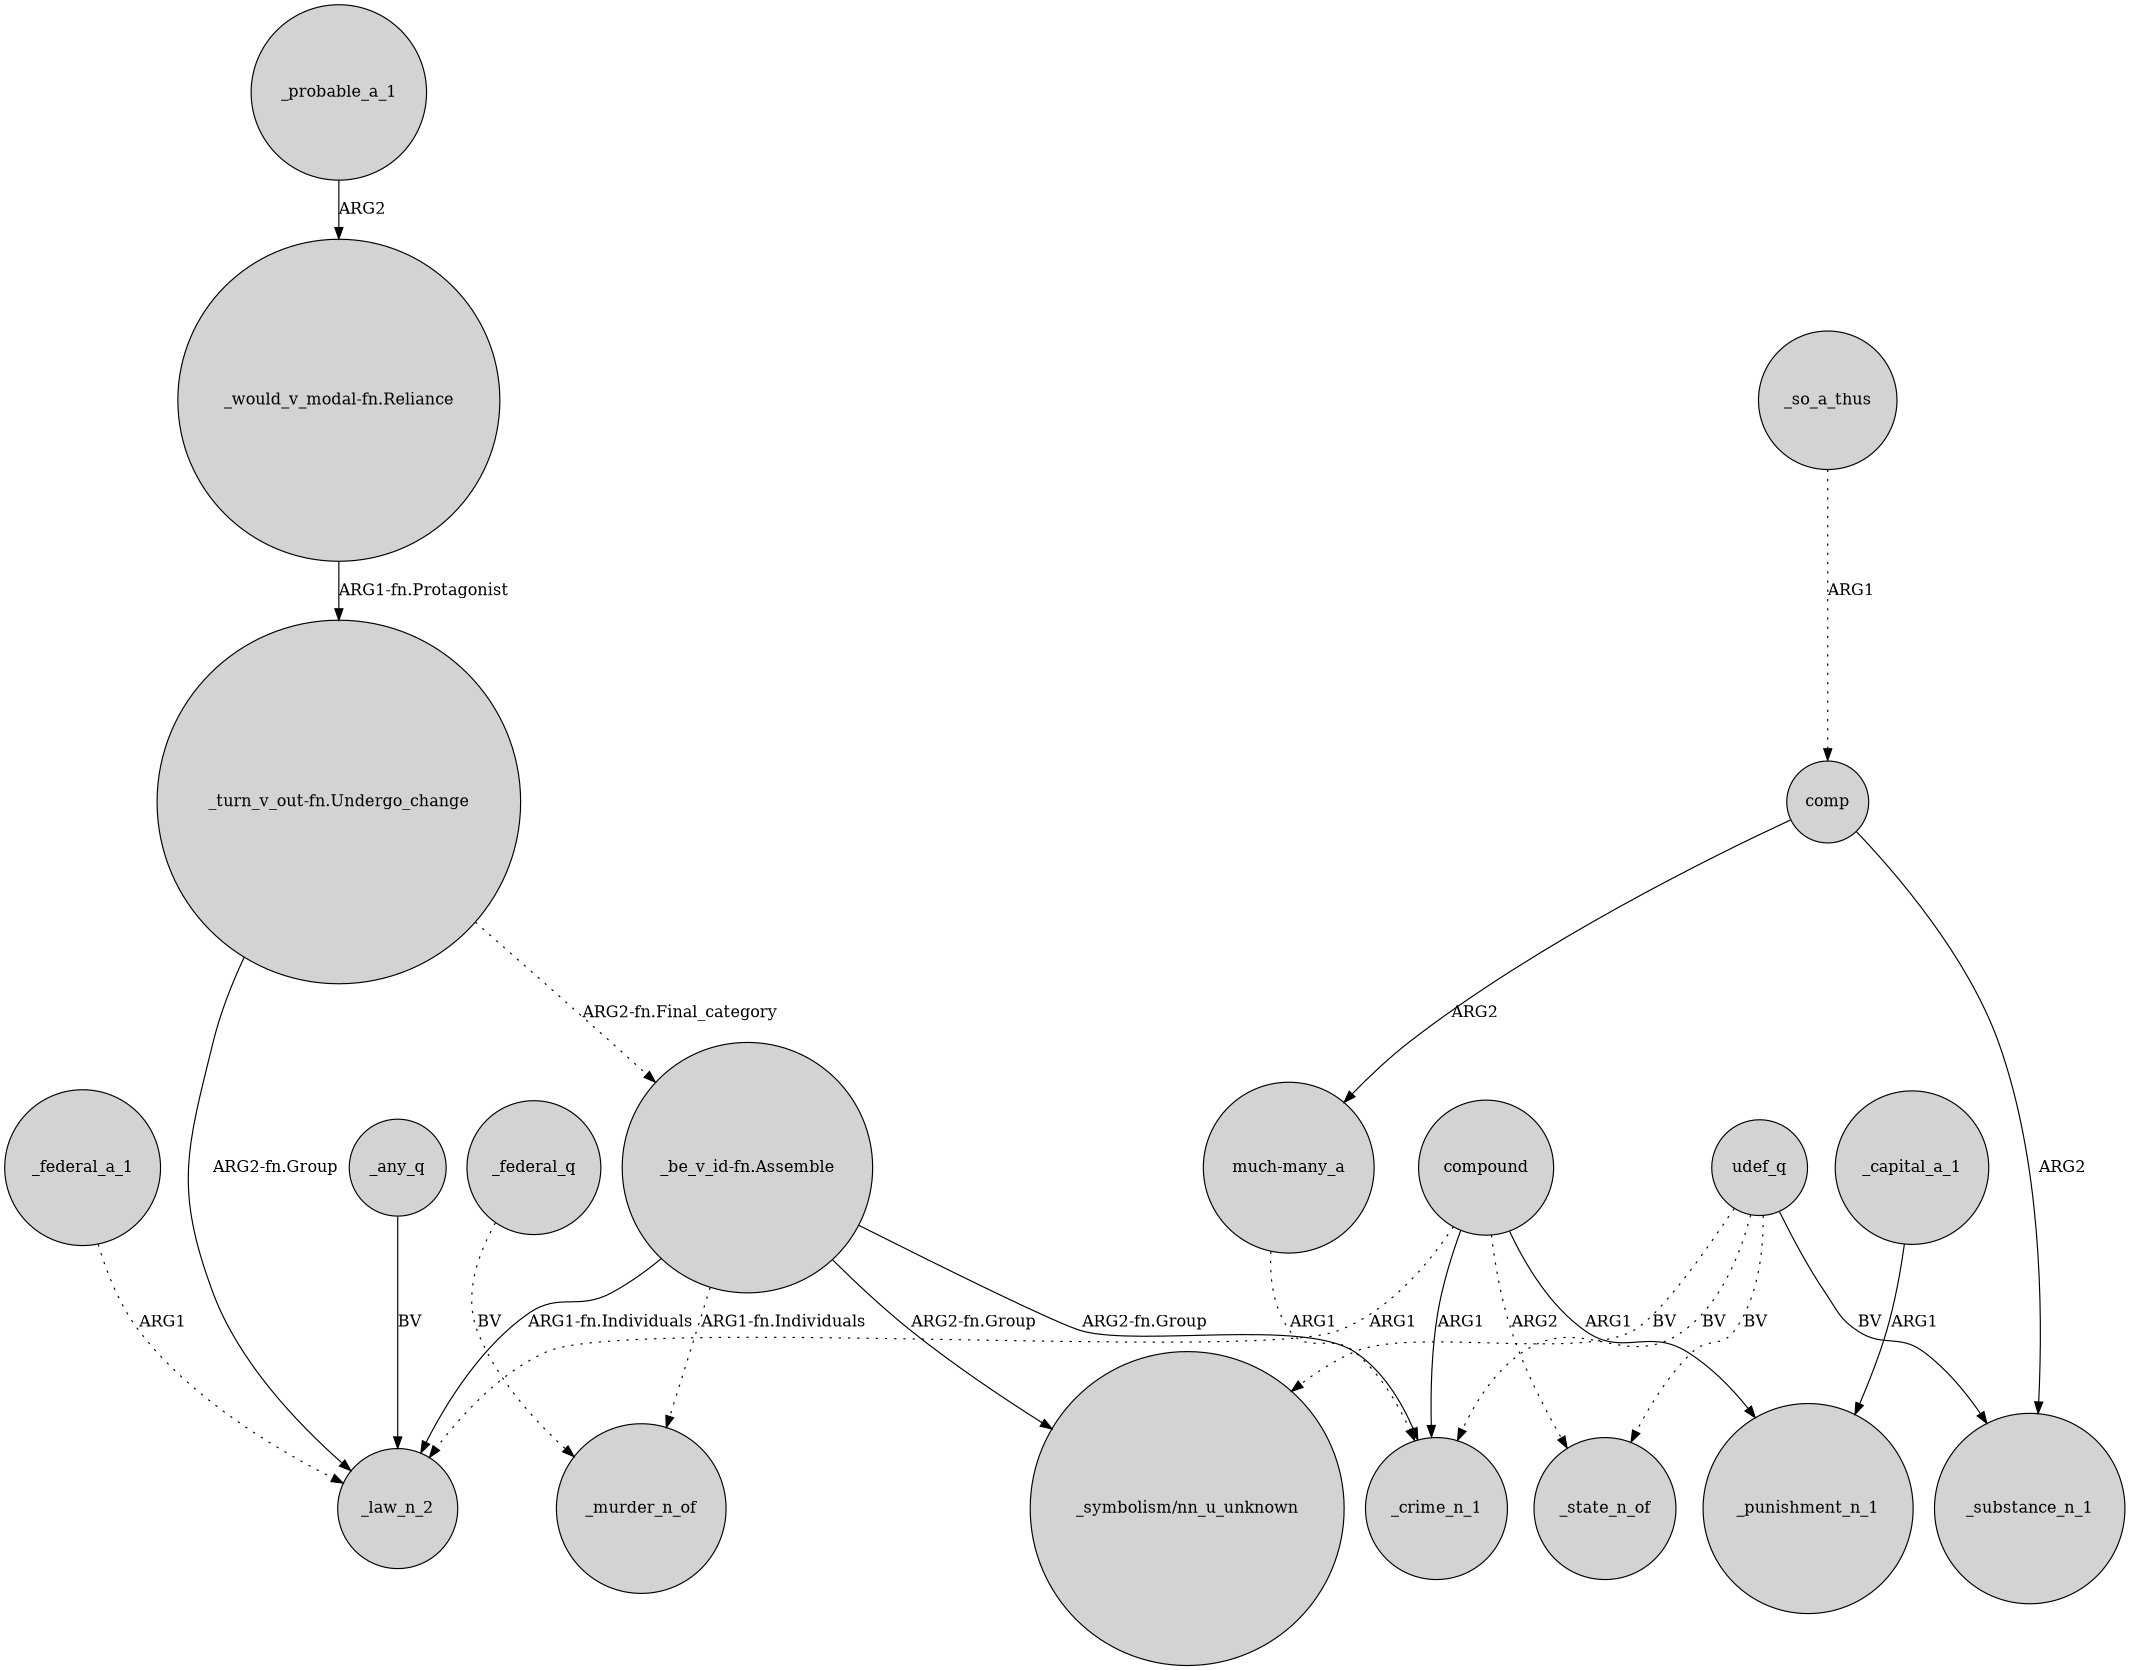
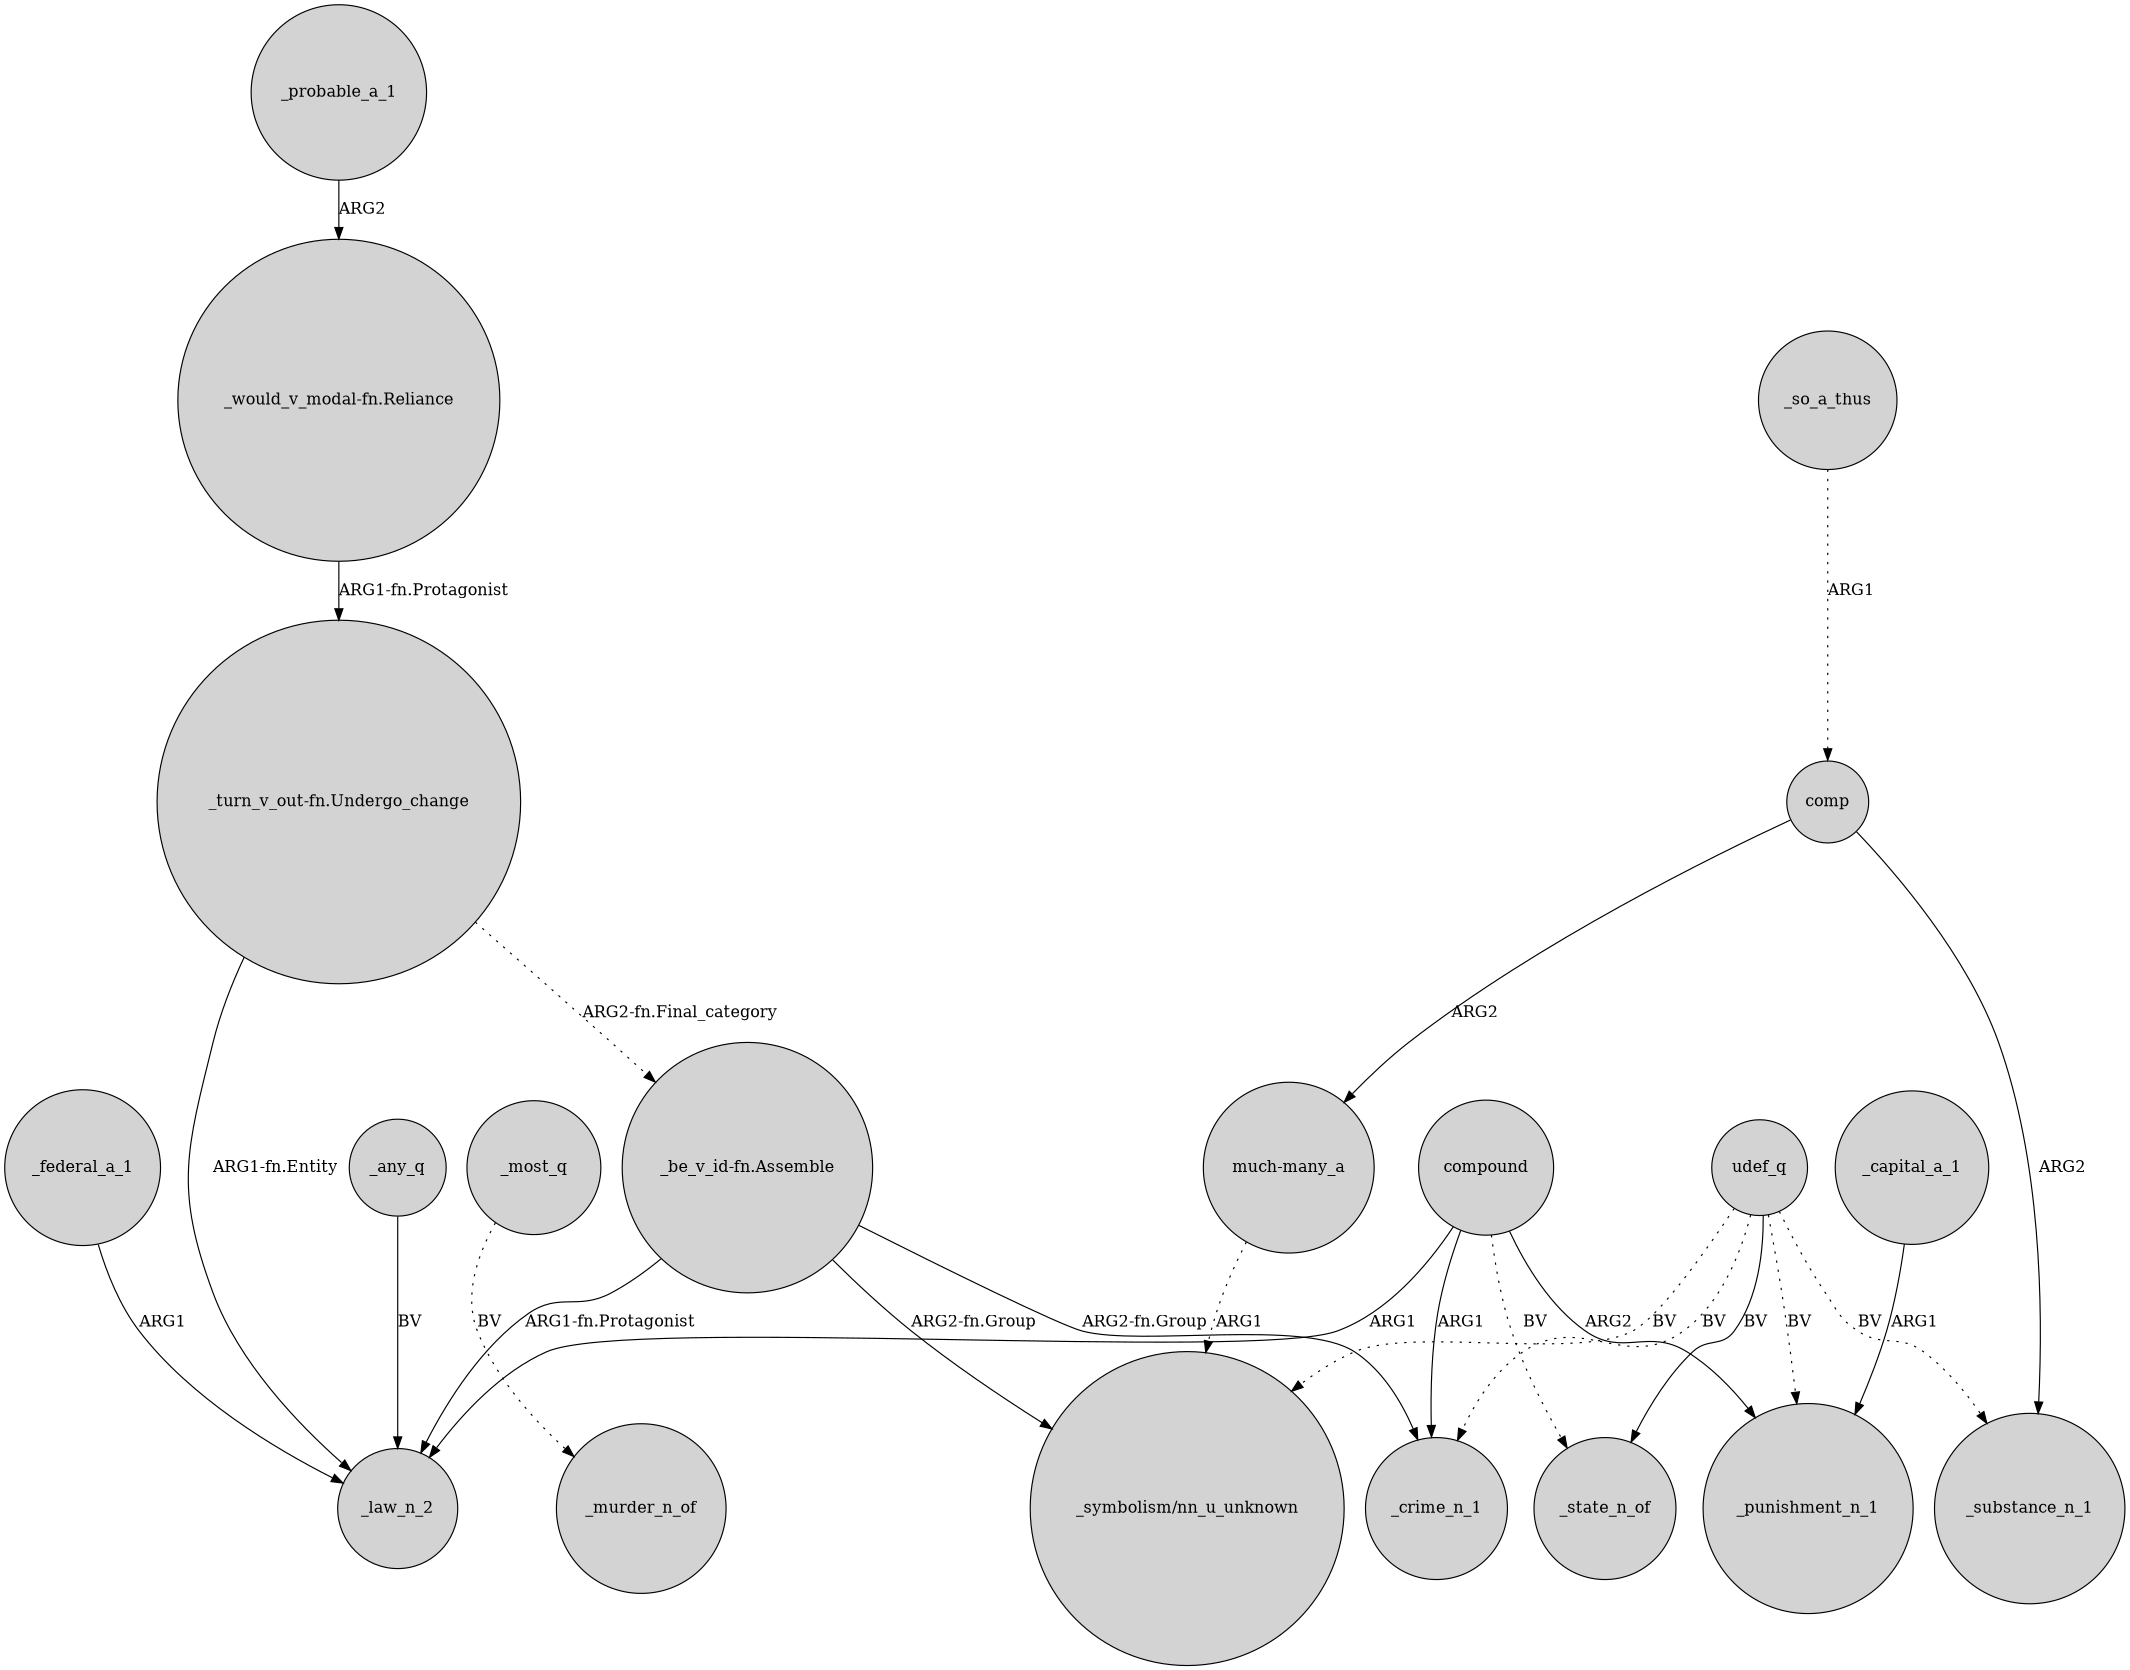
edge "_turn_v_out-fn.Undergo_change" -> "_law_n_2": label "ARG2-fn.Group" -> "ARG1-fn.Entity"
node "_federal_q": label "_federal_q" -> "_most_q"
edge "udef_q" -> "_punishment_n_1": added, label "BV"
edge "_be_v_id-fn.Assemble" -> "_law_n_2": label "ARG1-fn.Individuals" -> "ARG1-fn.Protagonist"
edge "compound" -> "_state_n_of": label "ARG2" -> "BV"
edge "compound" -> "_punishment_n_1": label "ARG1" -> "ARG2"
edge "much-many_a" -> "_crime_n_1": now "much-many_a" -> "_symbolism/nn_u_unknown"
edge "udef_q" -> "_substance_n_1": style solid -> dotted
edge "udef_q" -> "_state_n_of": style dotted -> solid
edge "compound" -> "_law_n_2": style dotted -> solid
edge "_be_v_id-fn.Assemble" -> "_murder_n_of": removed, label "ARG1-fn.Individuals"
edge "_federal_a_1" -> "_law_n_2": style dotted -> solid
